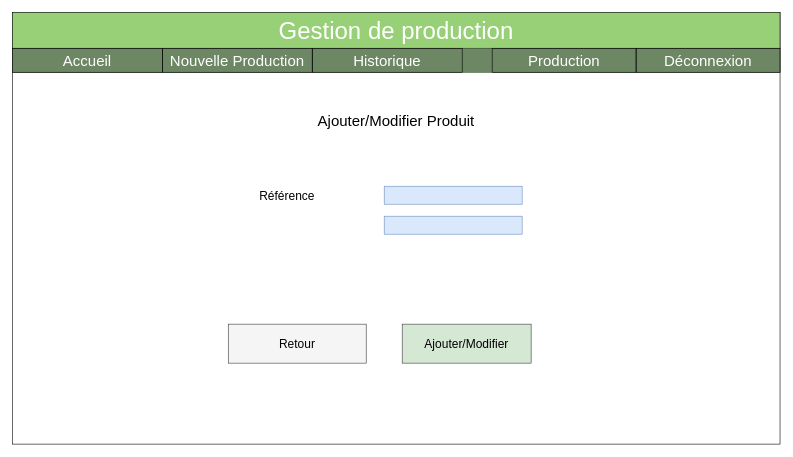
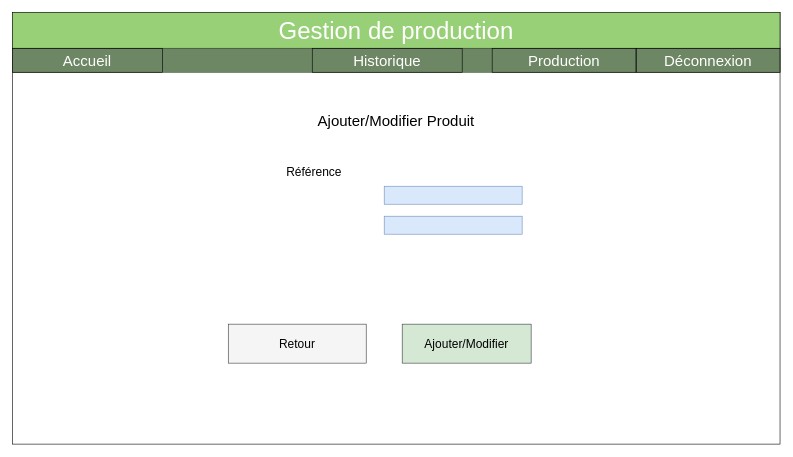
node "Nouvelle Production": removed
node "Référence": moved (315, 195) -> (342, 171)
